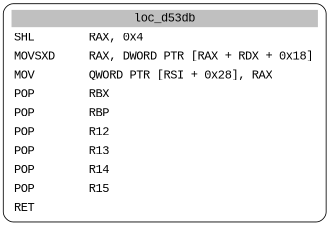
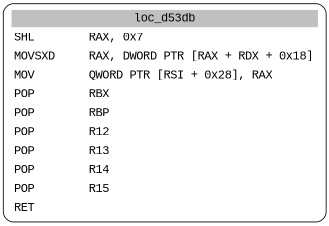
node "loc_d53db": text "SHL        RAX, 0x4" -> "SHL        RAX, 0x7"
